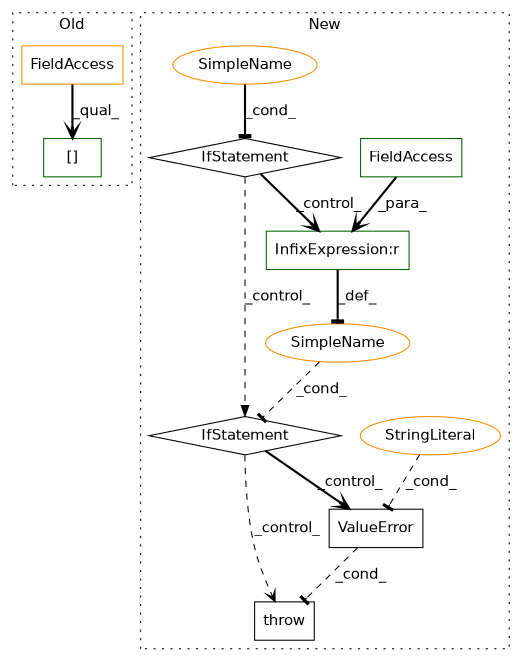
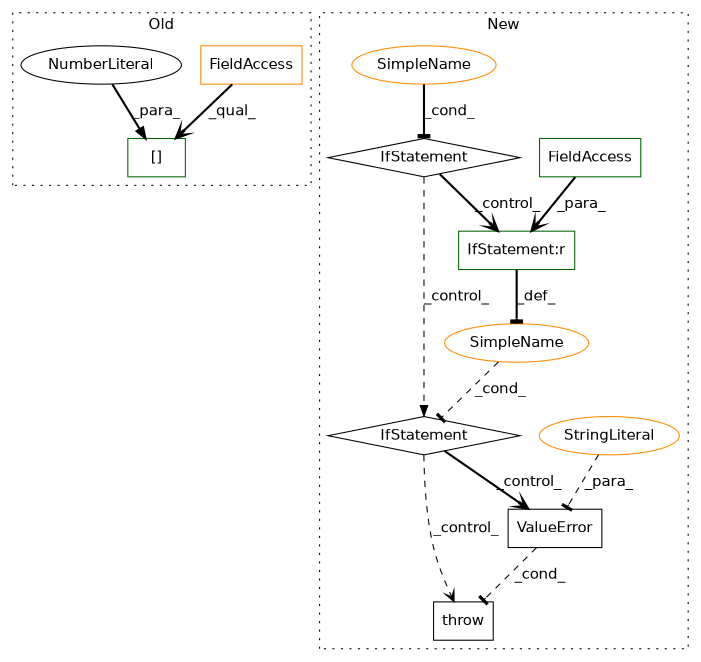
node "NumberLiteral": added
node "InfixExpression:r": label "InfixExpression:r" -> "IfStatement:r"
edge "StringLiteral" -> "ValueError": label "_cond_" -> "_para_"
